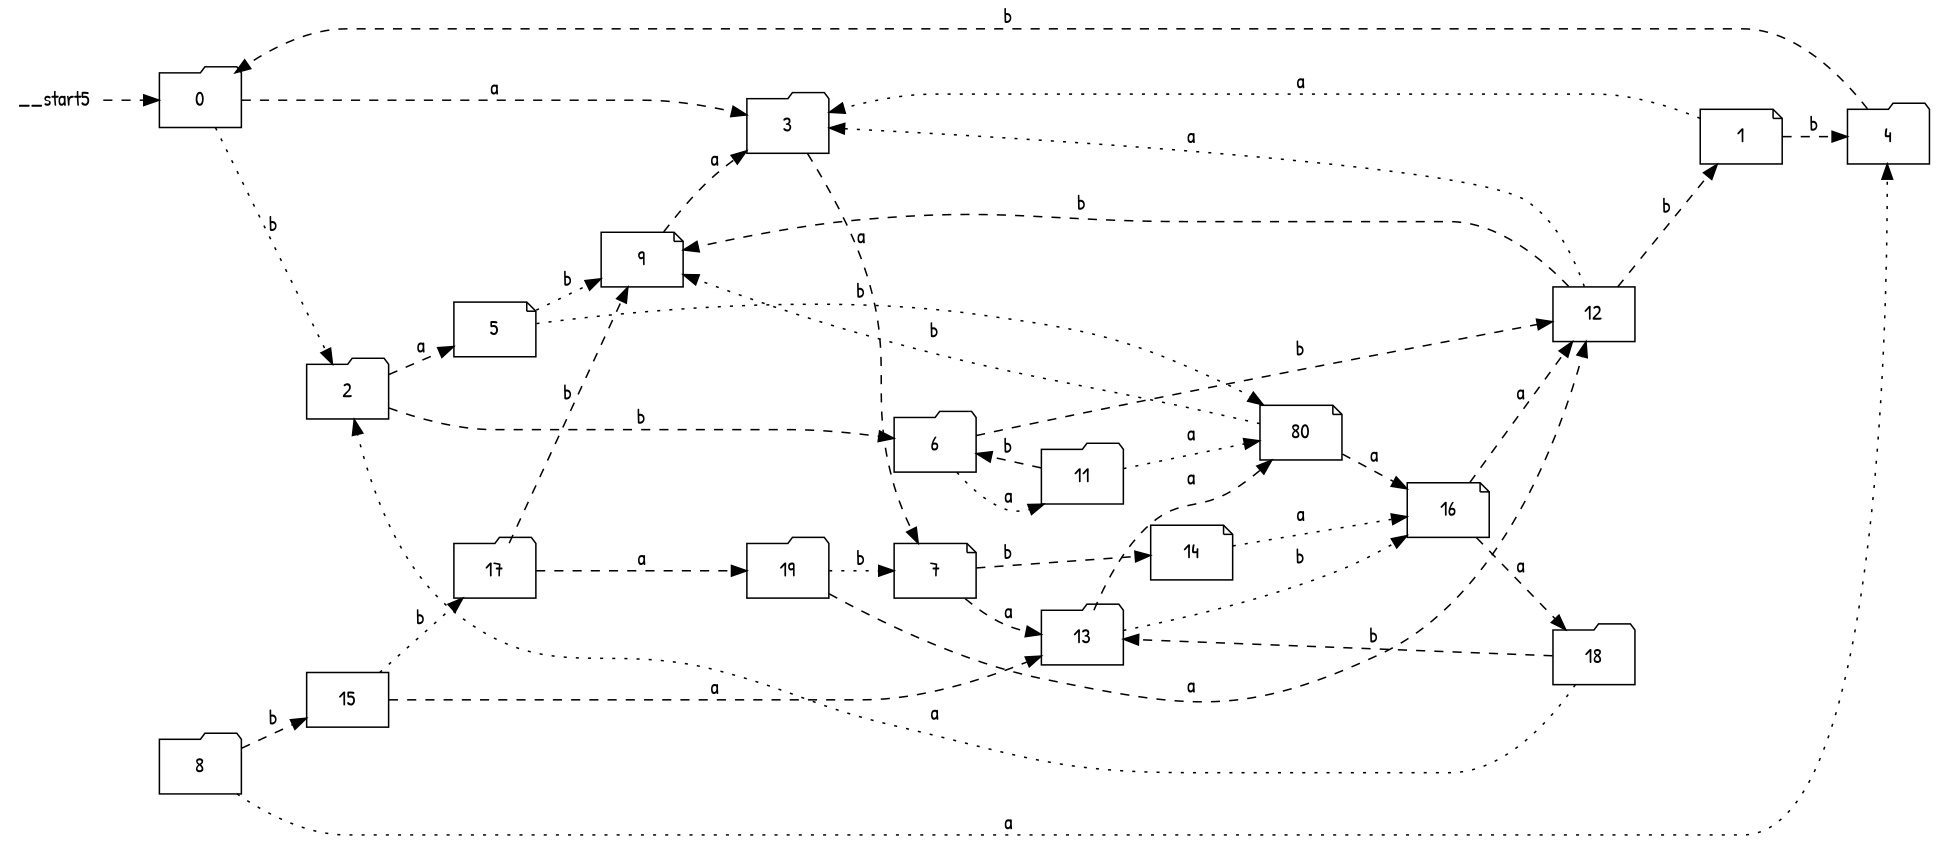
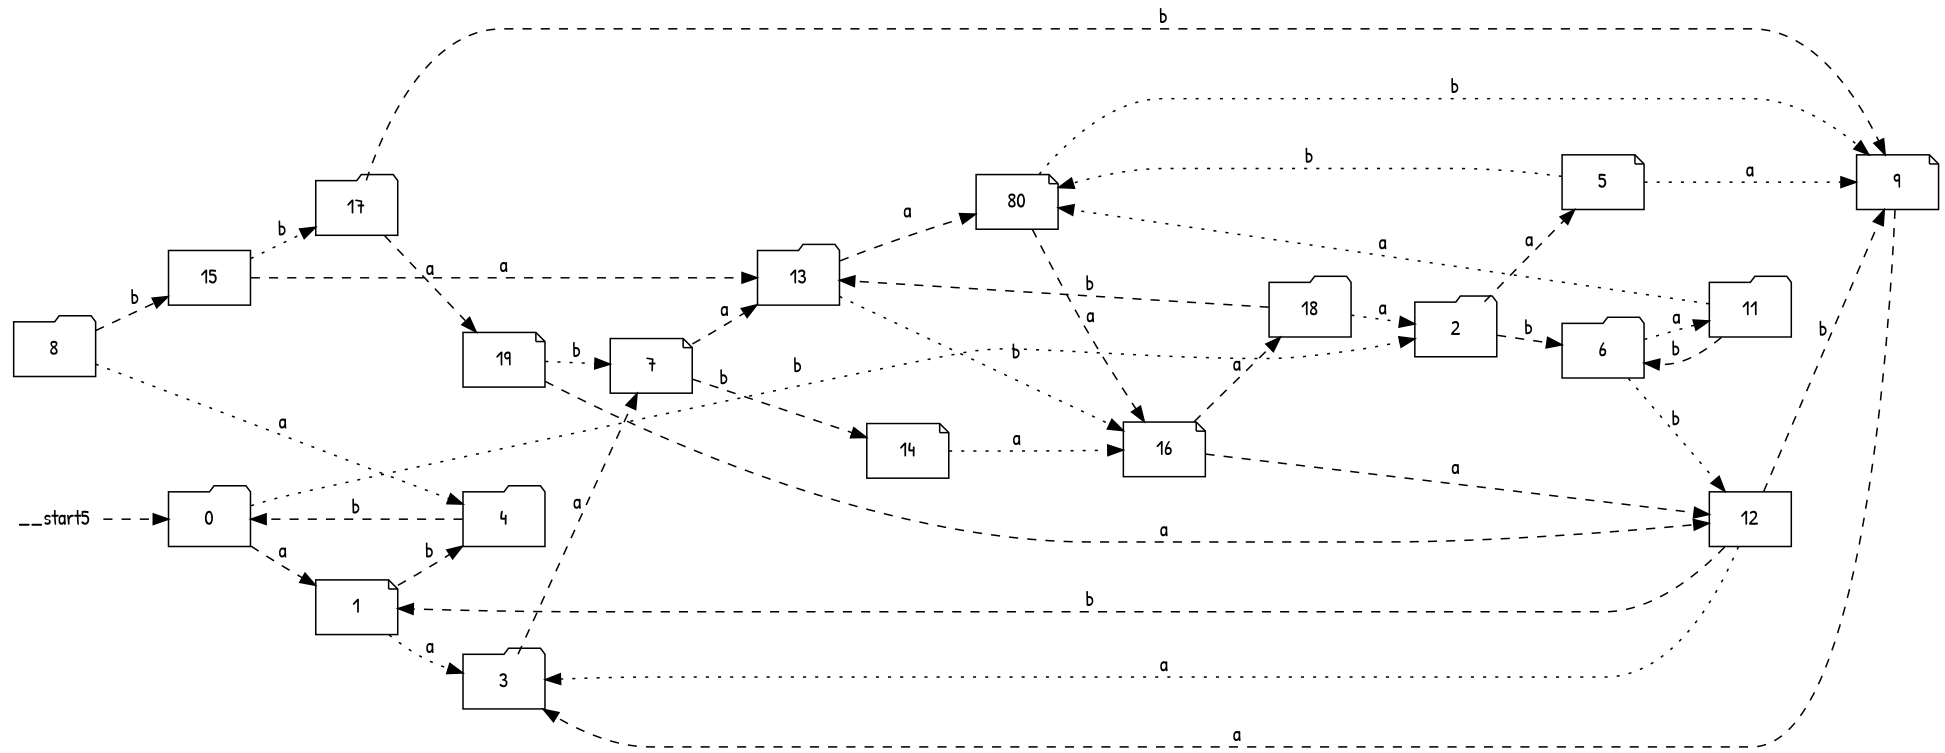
edge "0" -> "3": now "0" -> "1"
edge "5" -> "9": label "b" -> "a"
edge "6" -> "12": style dashed -> dotted
node "19": shape folder -> note
